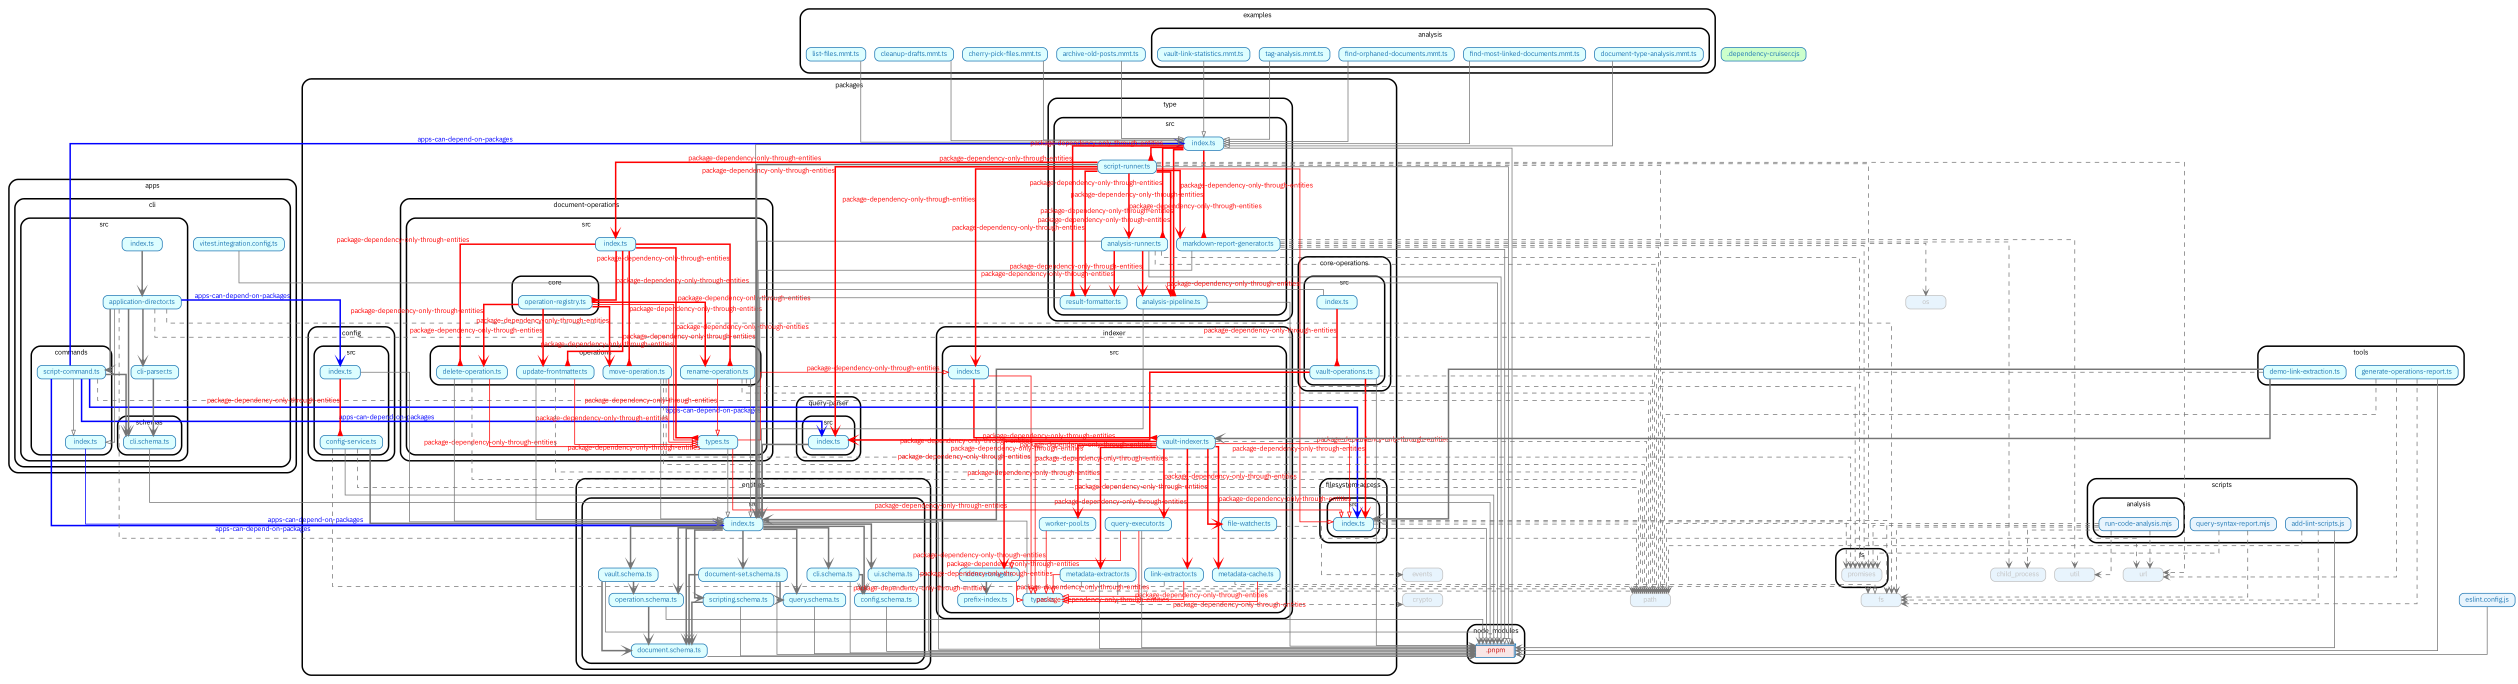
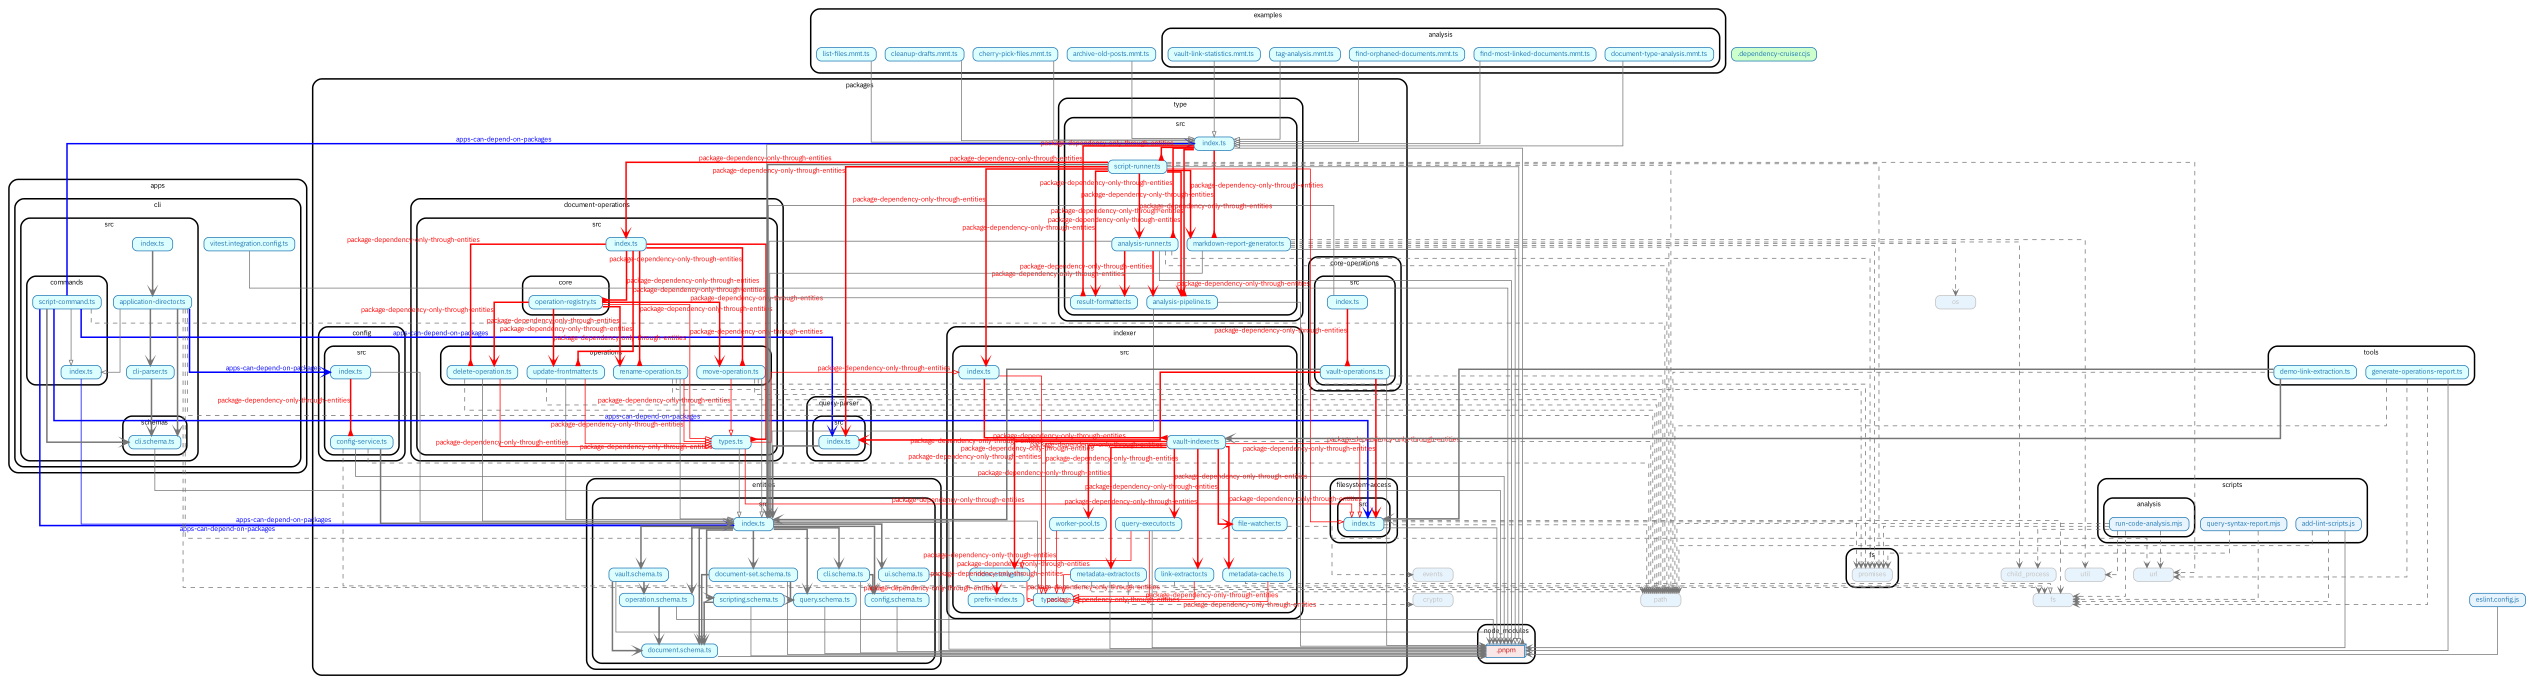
edge "application-director.ts" -> "script-command.ts": removed
edge "index-storage.ts" -> "prefix-index.ts": color #757575 -> red
